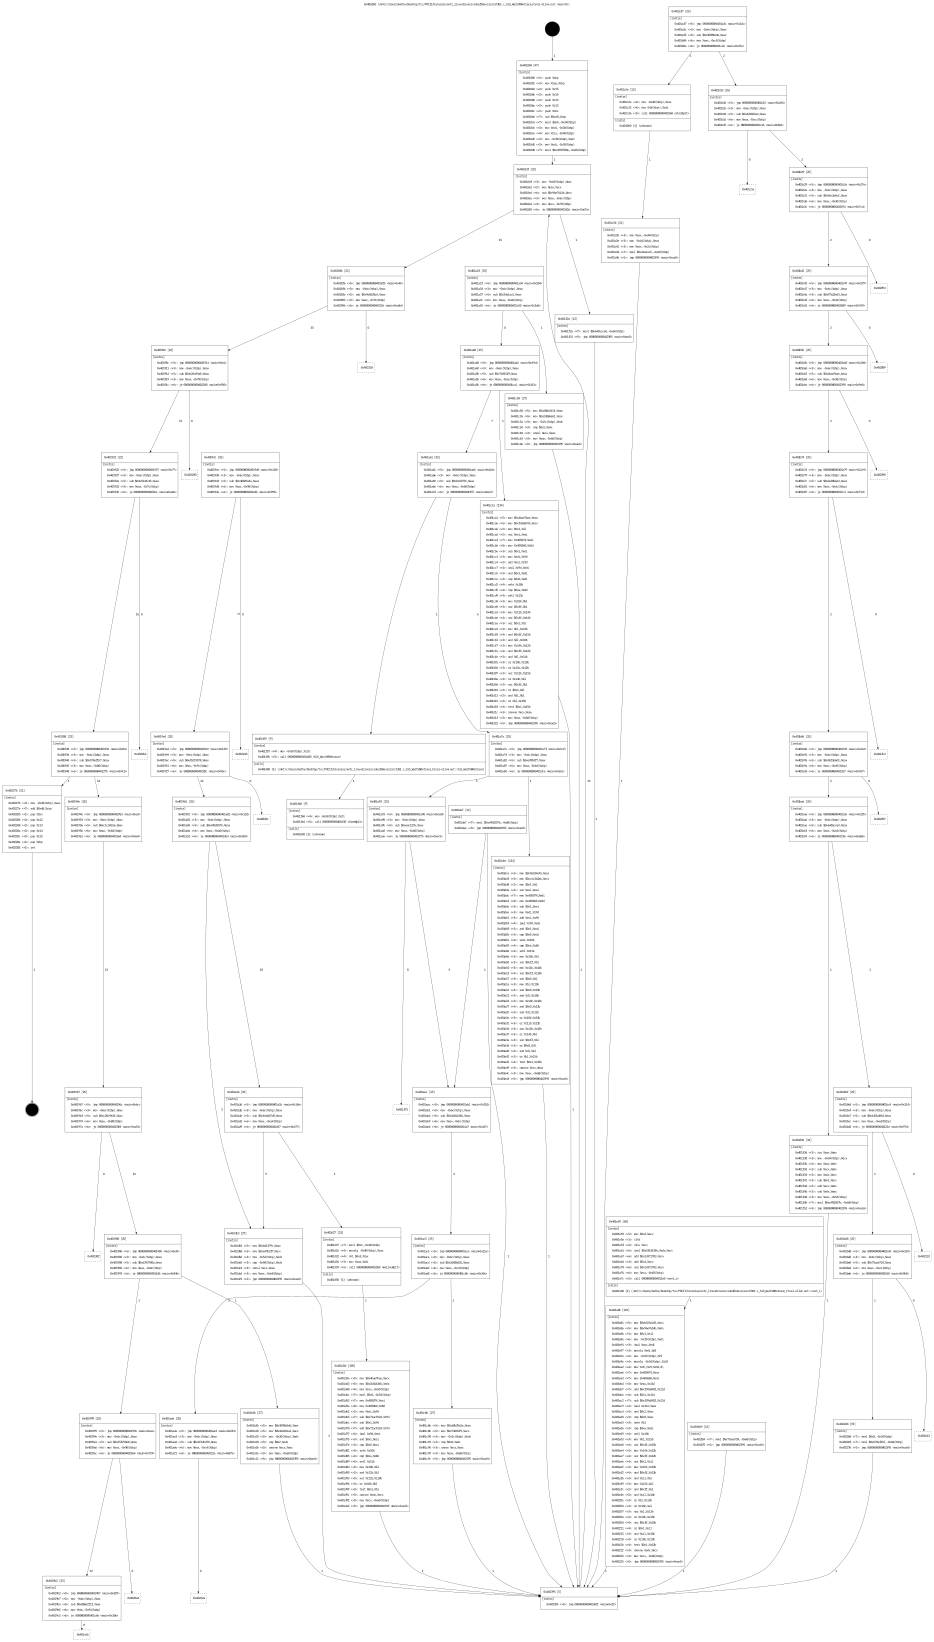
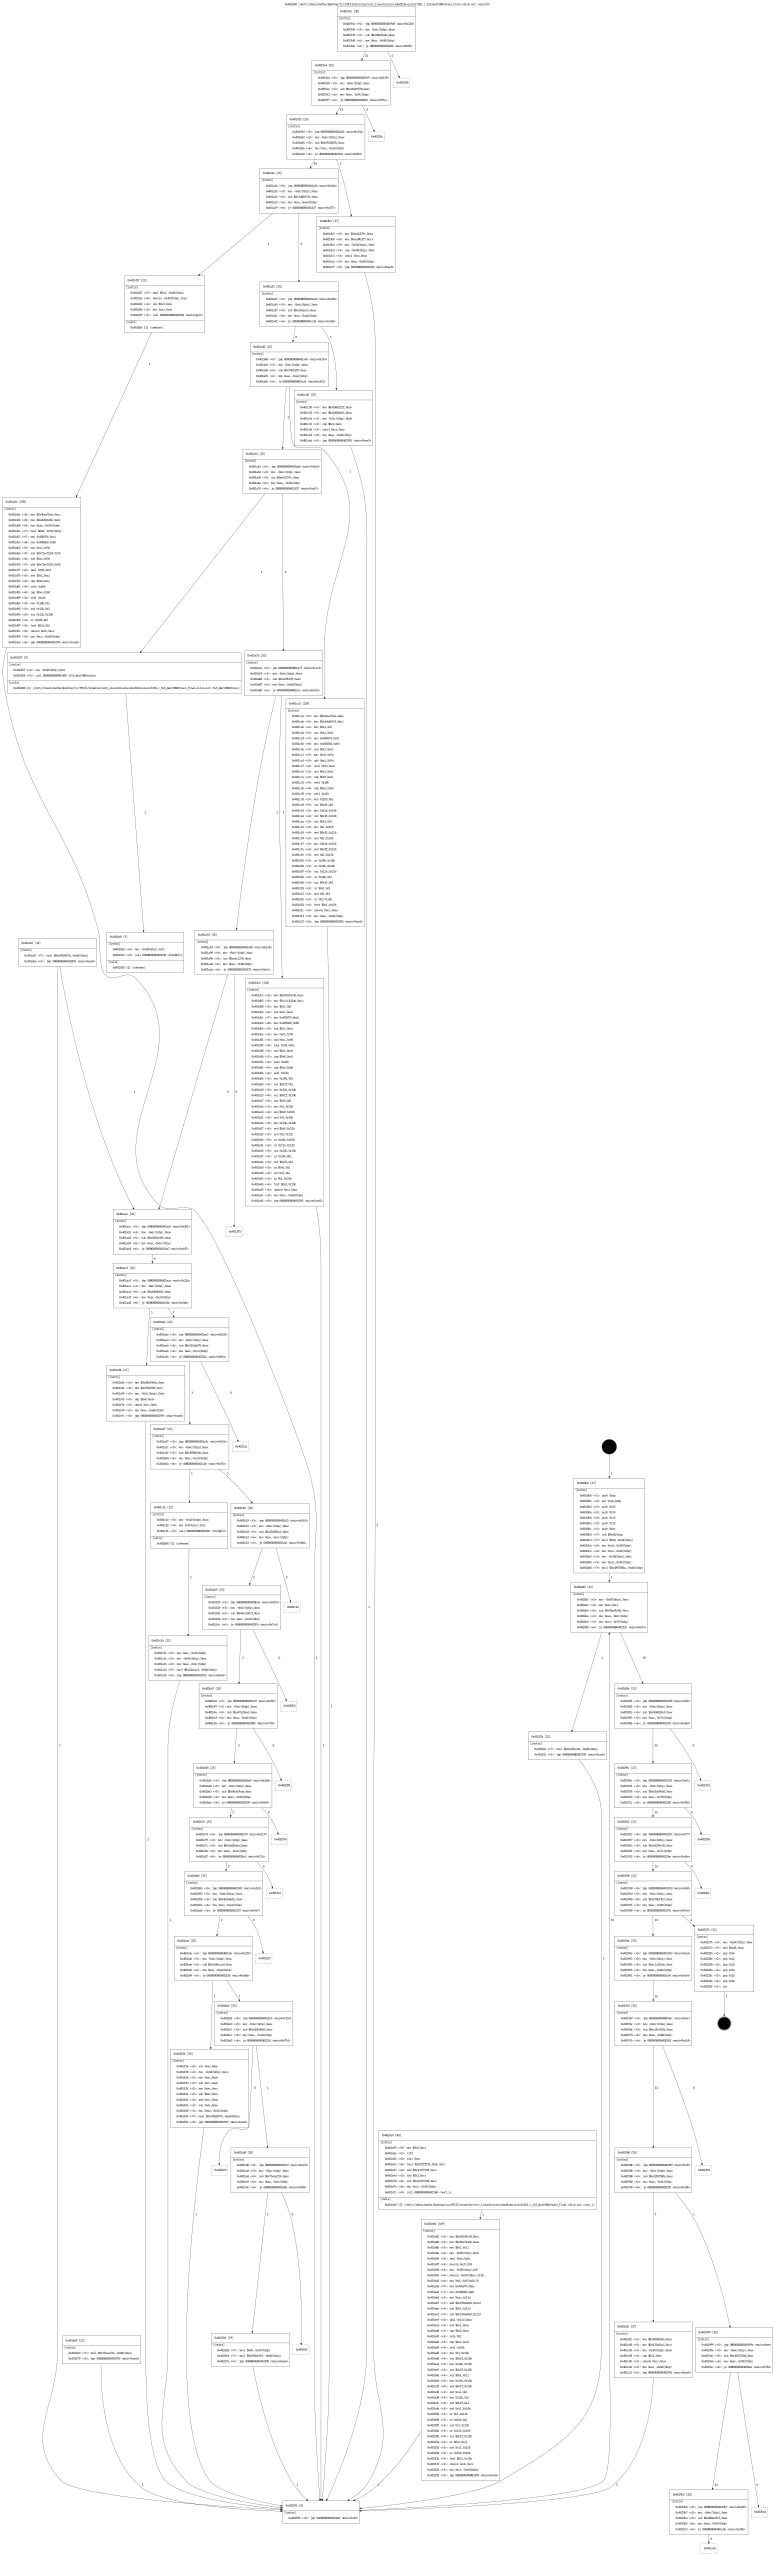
edge "0x401a16 [25]" -> "0x401db3 [27]": now "0x401a16 [25]" -> "0x401a2f [25]"
edge "0x401ade [25]" -> "0x401af7 [25]": added, label "3"
